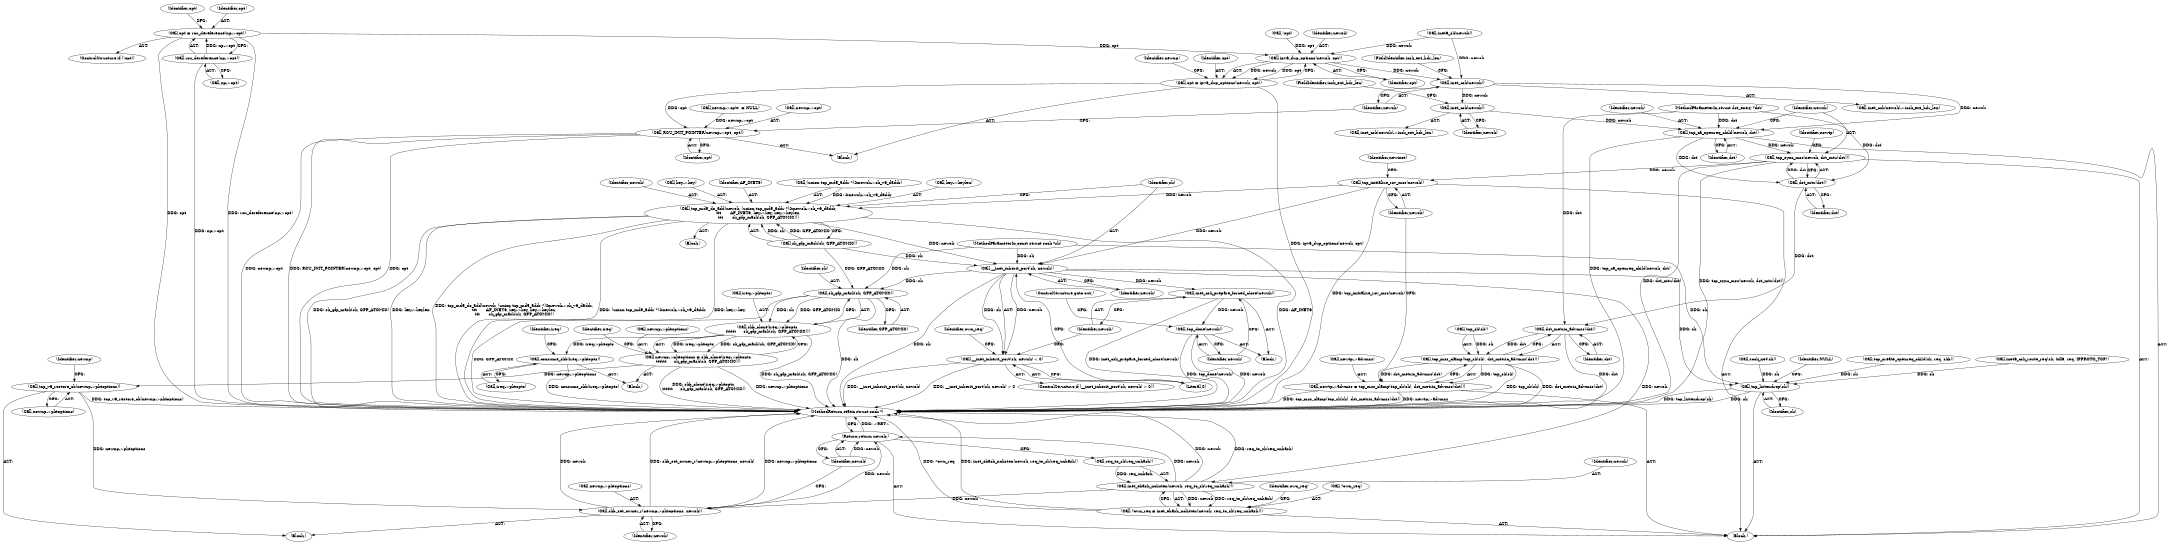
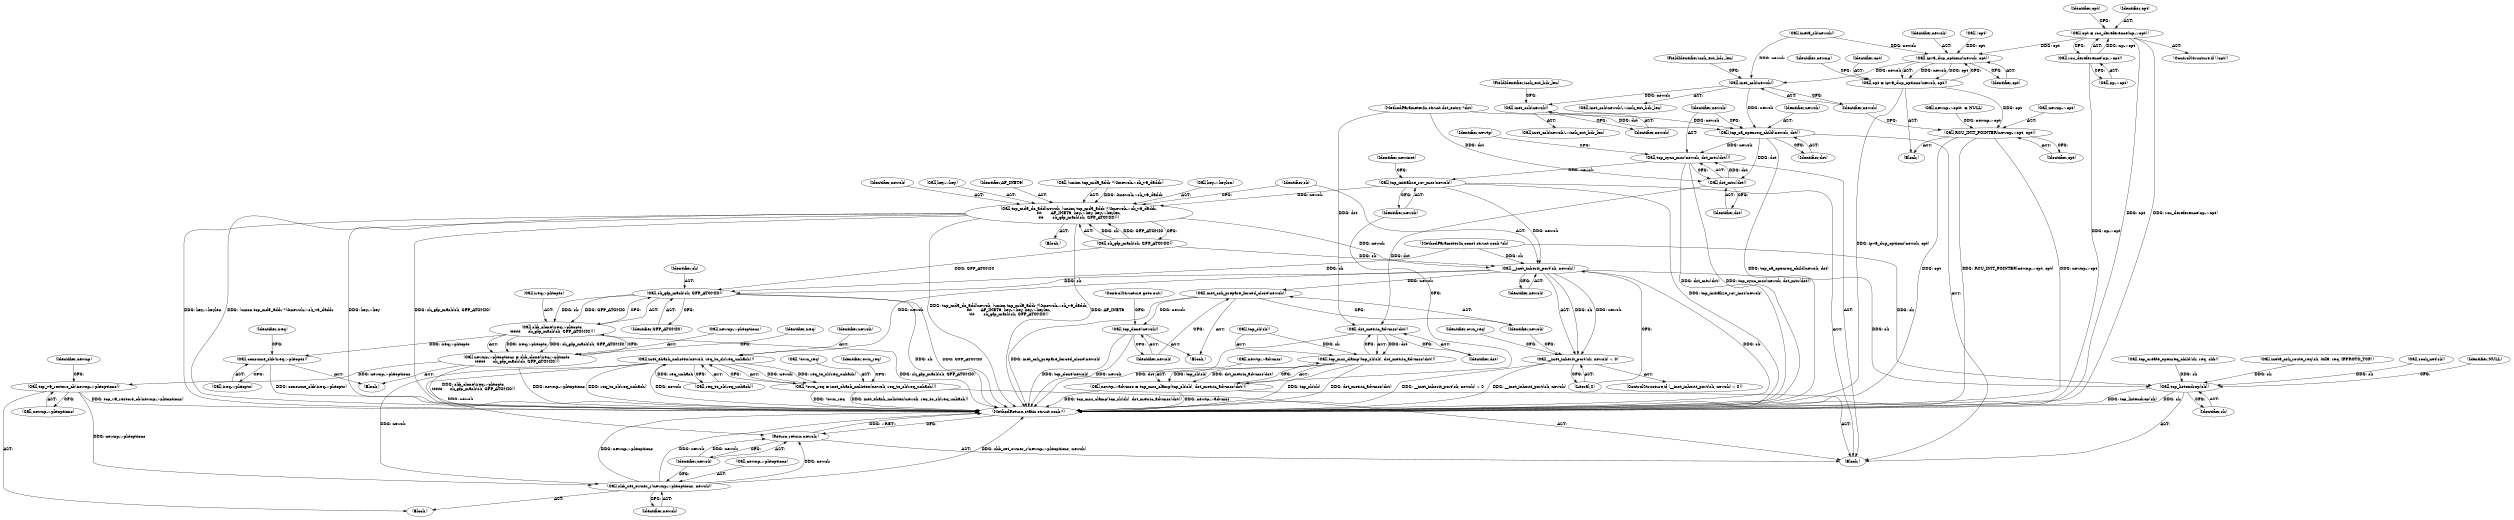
edge "(Return,return newsk;)" -> "(Call,req_to_sk(req_unhash))": now "(Call,inet_ehash_nolisten(newsk, req_to_sk(req_unhash)))" -> "(Call,req_to_sk(req_unhash))"
